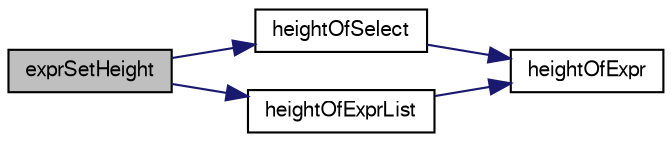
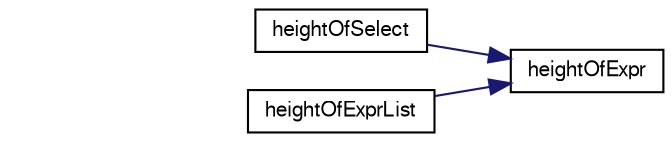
node "exprSetHeight": removed
